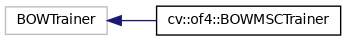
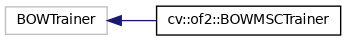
node "cv::of4::BOWMSCTrainer": label "cv::of4::BOWMSCTrainer" -> "cv::of2::BOWMSCTrainer"
